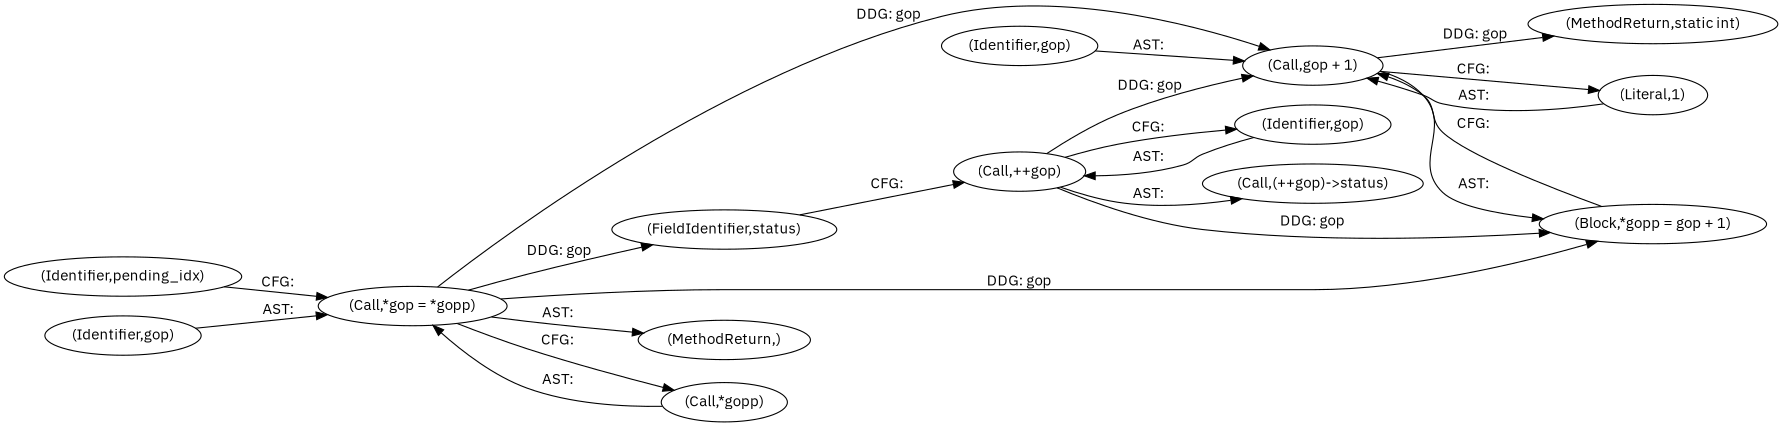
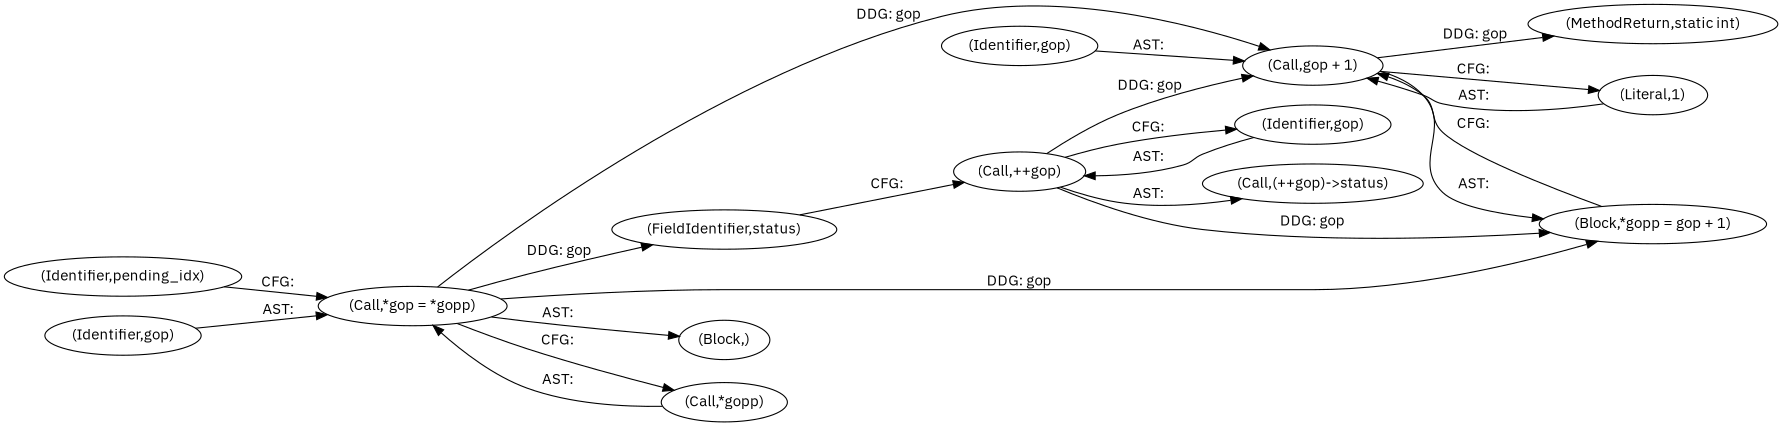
node "(MethodReturn,)": label "(MethodReturn,)" -> "(Block,)"
